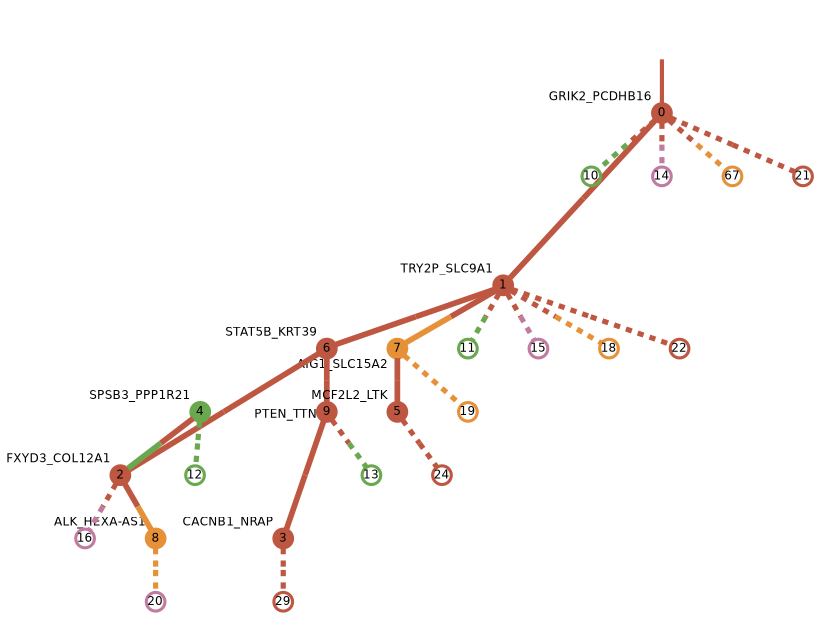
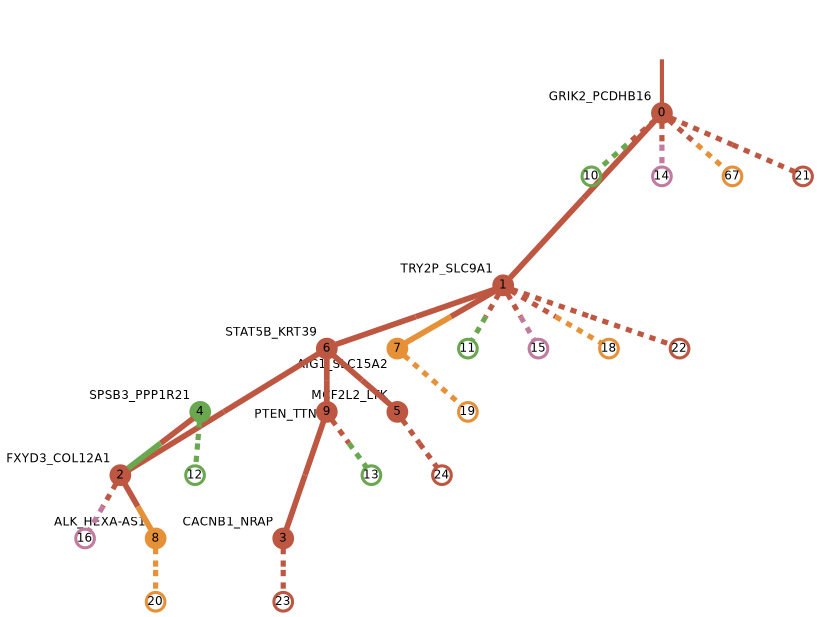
edge "7 AIG1_SLC15A2" -> "5 MCF2L2_LTK": now "6 STAT5B_KRT39" -> "5 MCF2L2_LTK"
node "20": color #c27ba0ff -> #e69138ff
node "29": label "29" -> "23"
